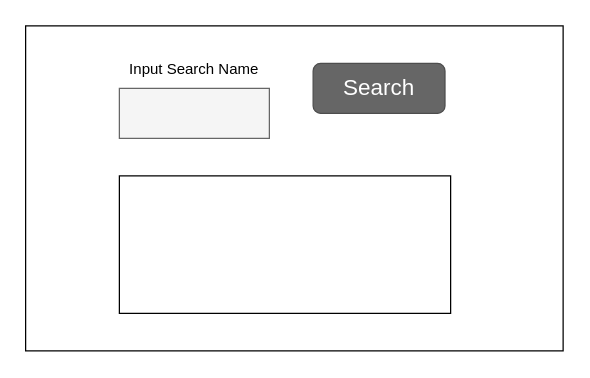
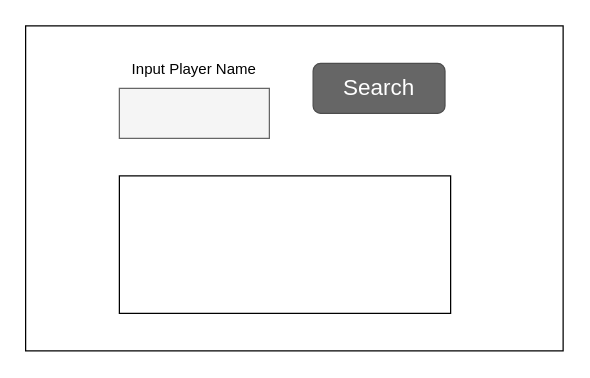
node "Input Search Name": label "Input Search Name" -> "Input Player Name"
